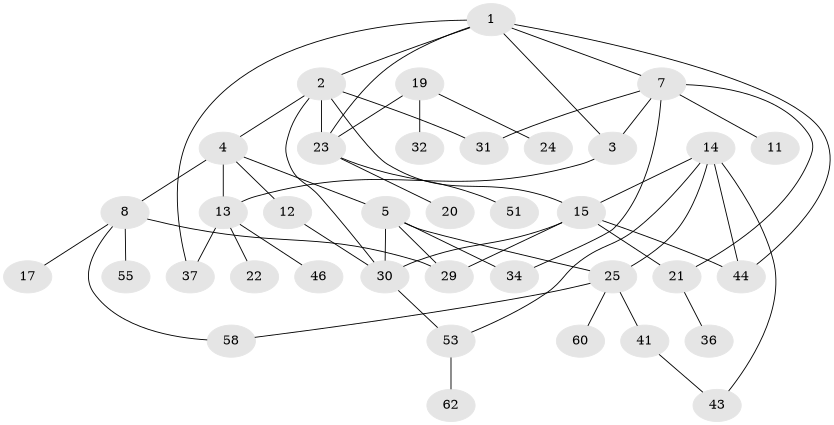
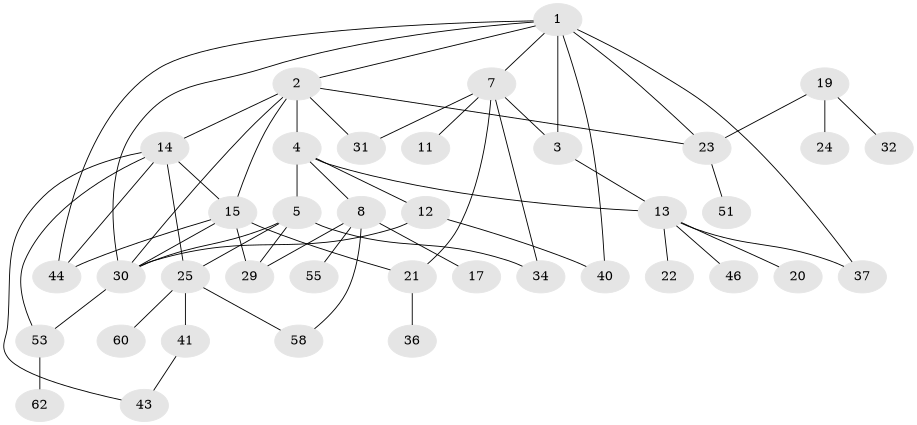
edge "1" -- "30": added
edge "2" -- "14": added
edge "23" -- "20": now "13" -- "20"
node "40": added
